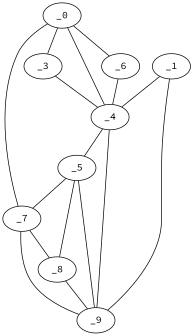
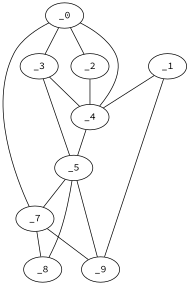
node "_6": label "_6" -> "_2"
edge "_3" -- "_5": added
edge "_4" -- "_9": removed
edge "_8" -- "_9": removed
